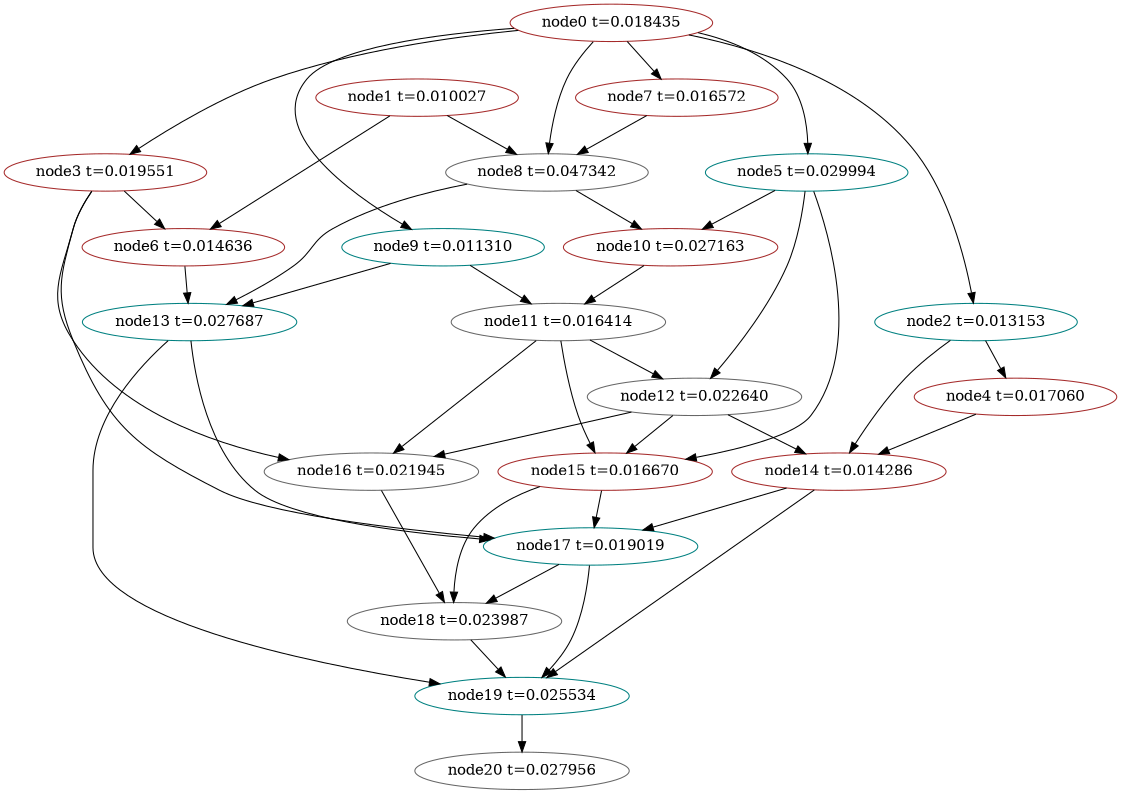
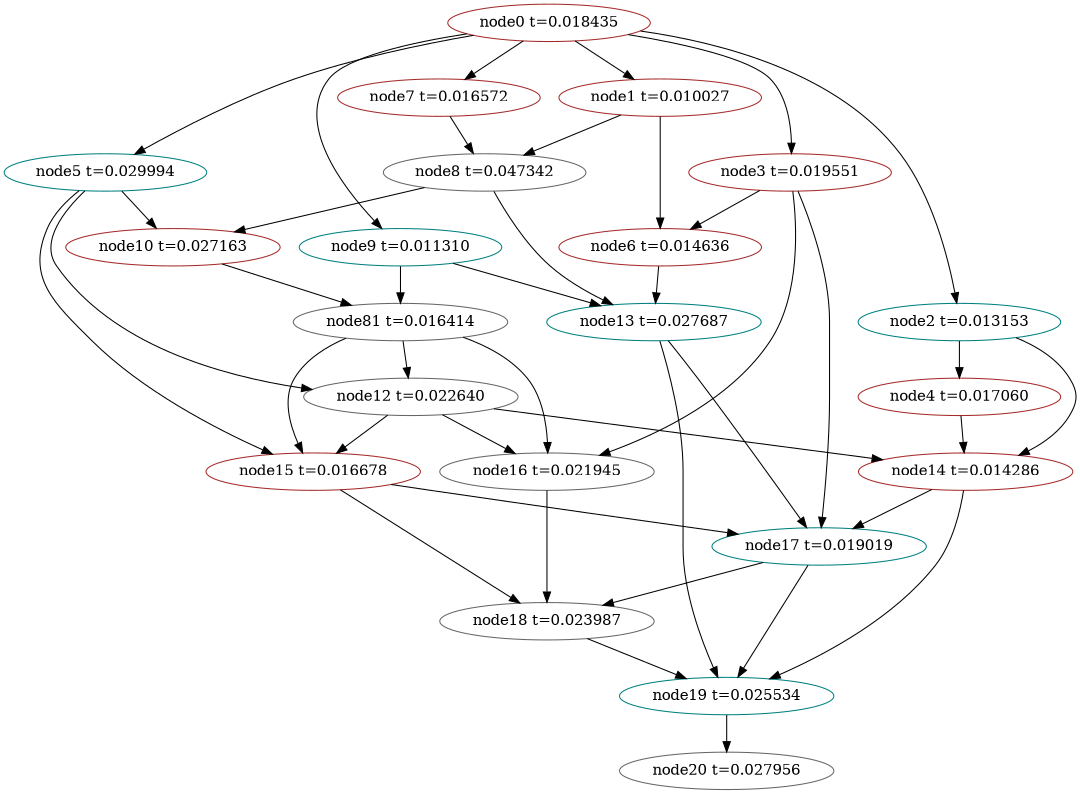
edge "node0 t=0.018435" -> "node8 t=0.047342": now "node0 t=0.018435" -> "node1 t=0.010027"
node "node11 t=0.016414": label "node11 t=0.016414" -> "node81 t=0.016414"
node "node15 t=0.016670": label "node15 t=0.016670" -> "node15 t=0.016678"
